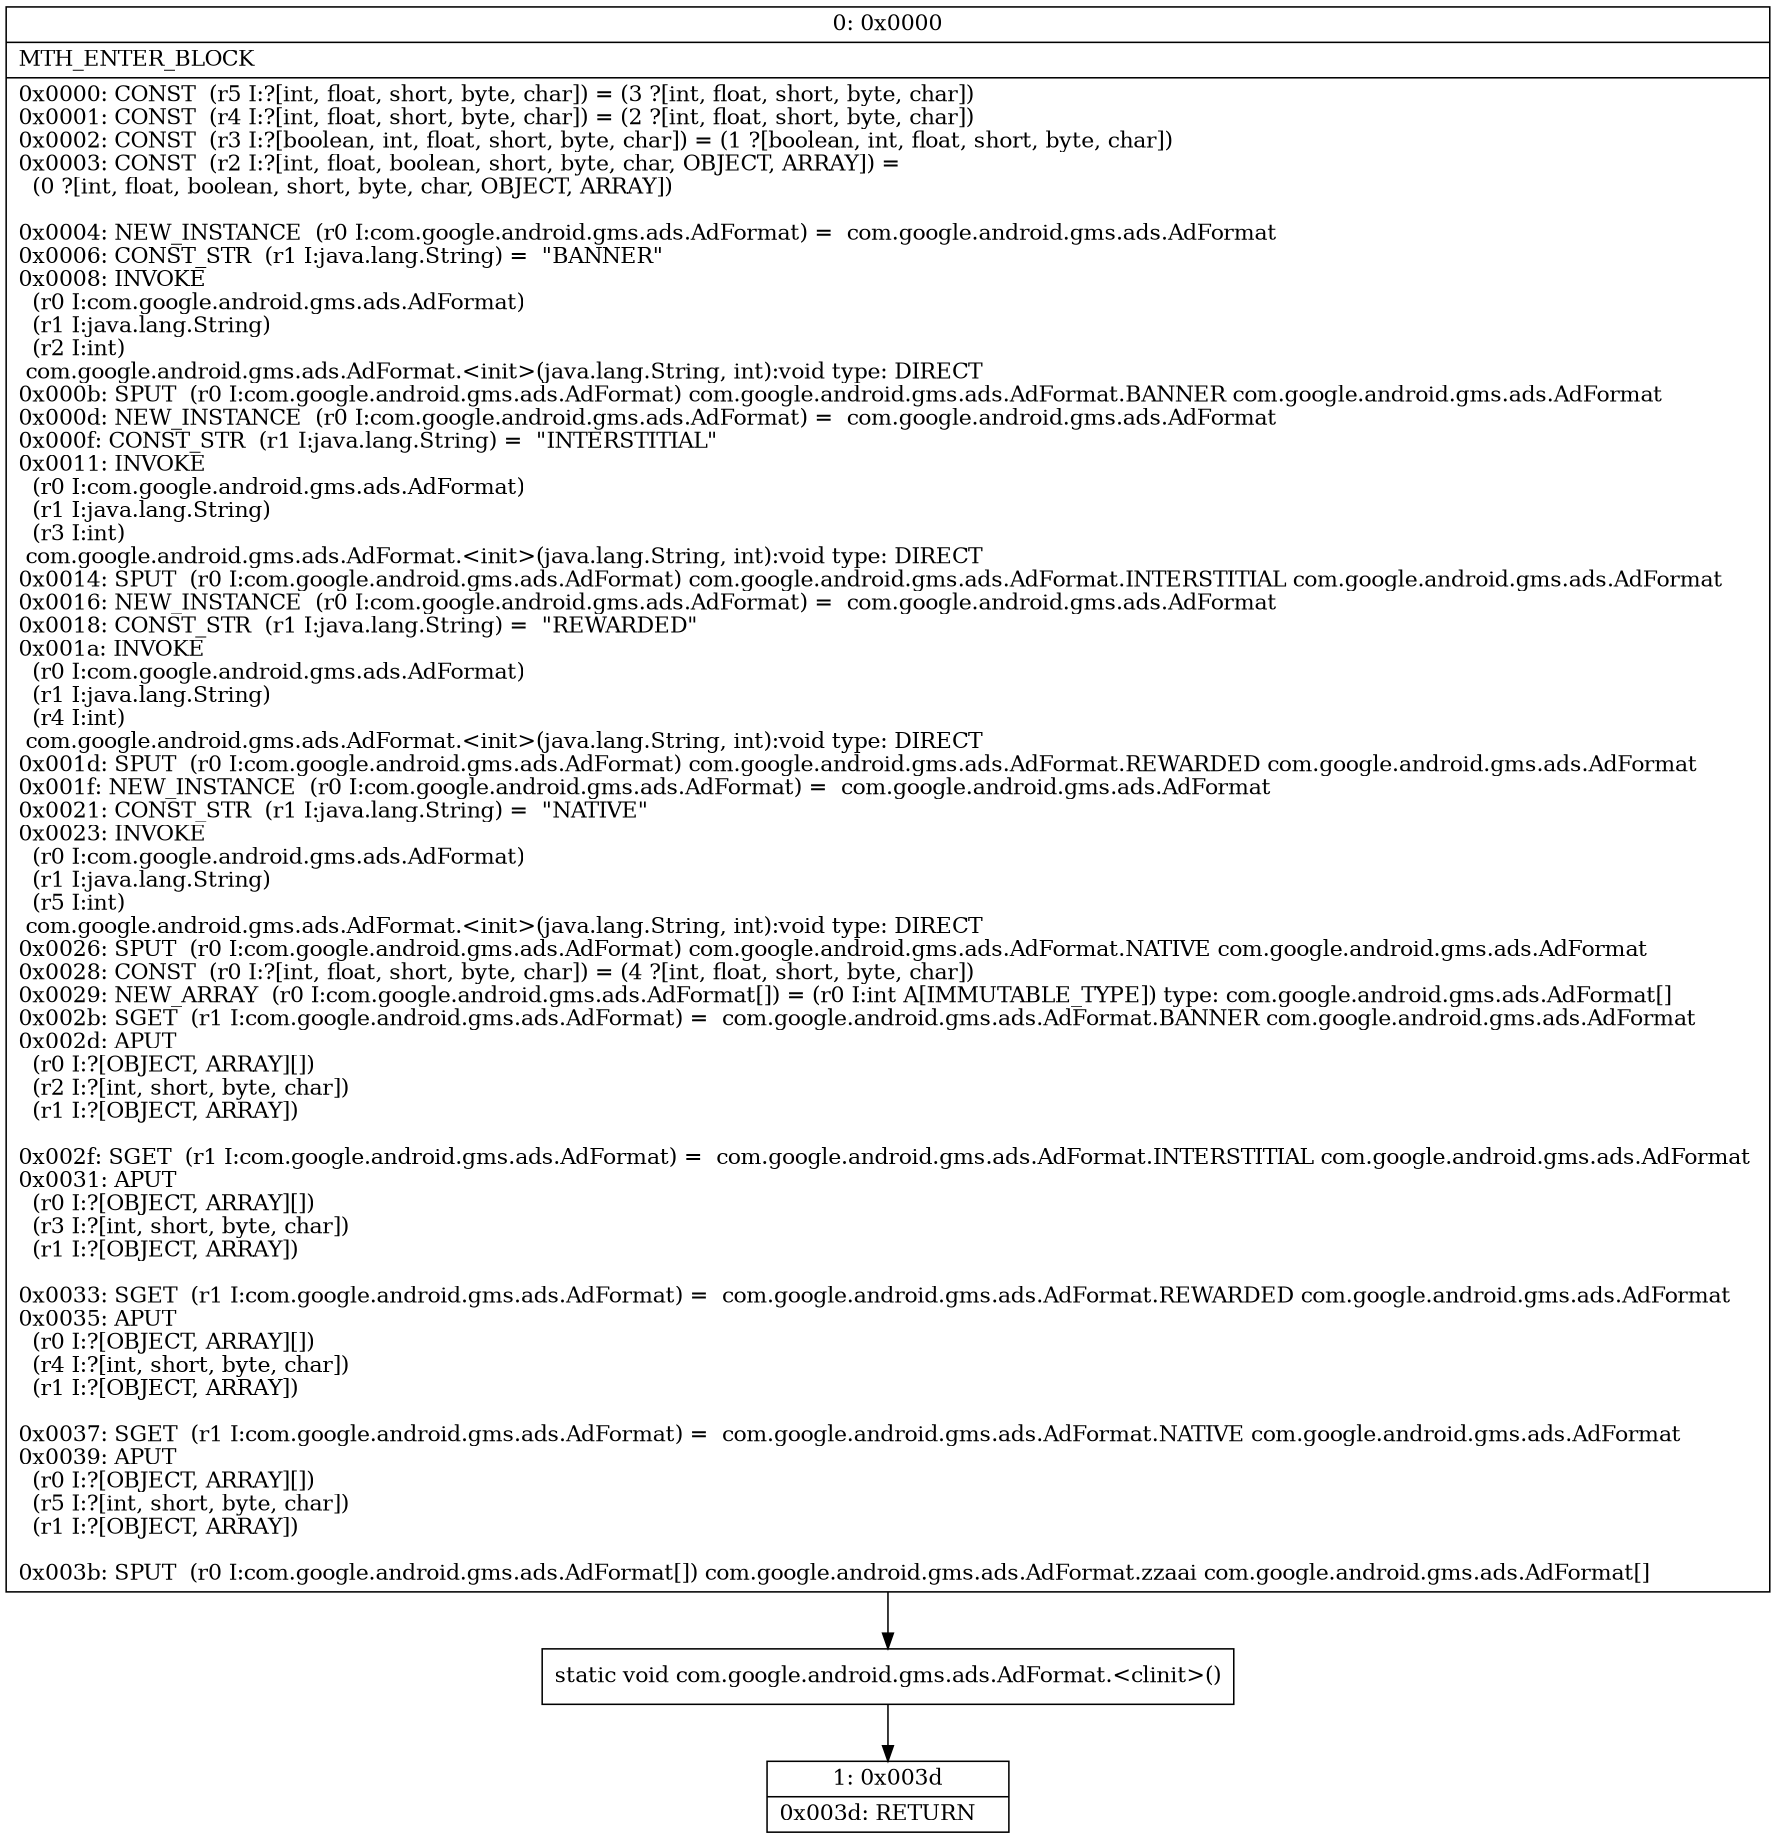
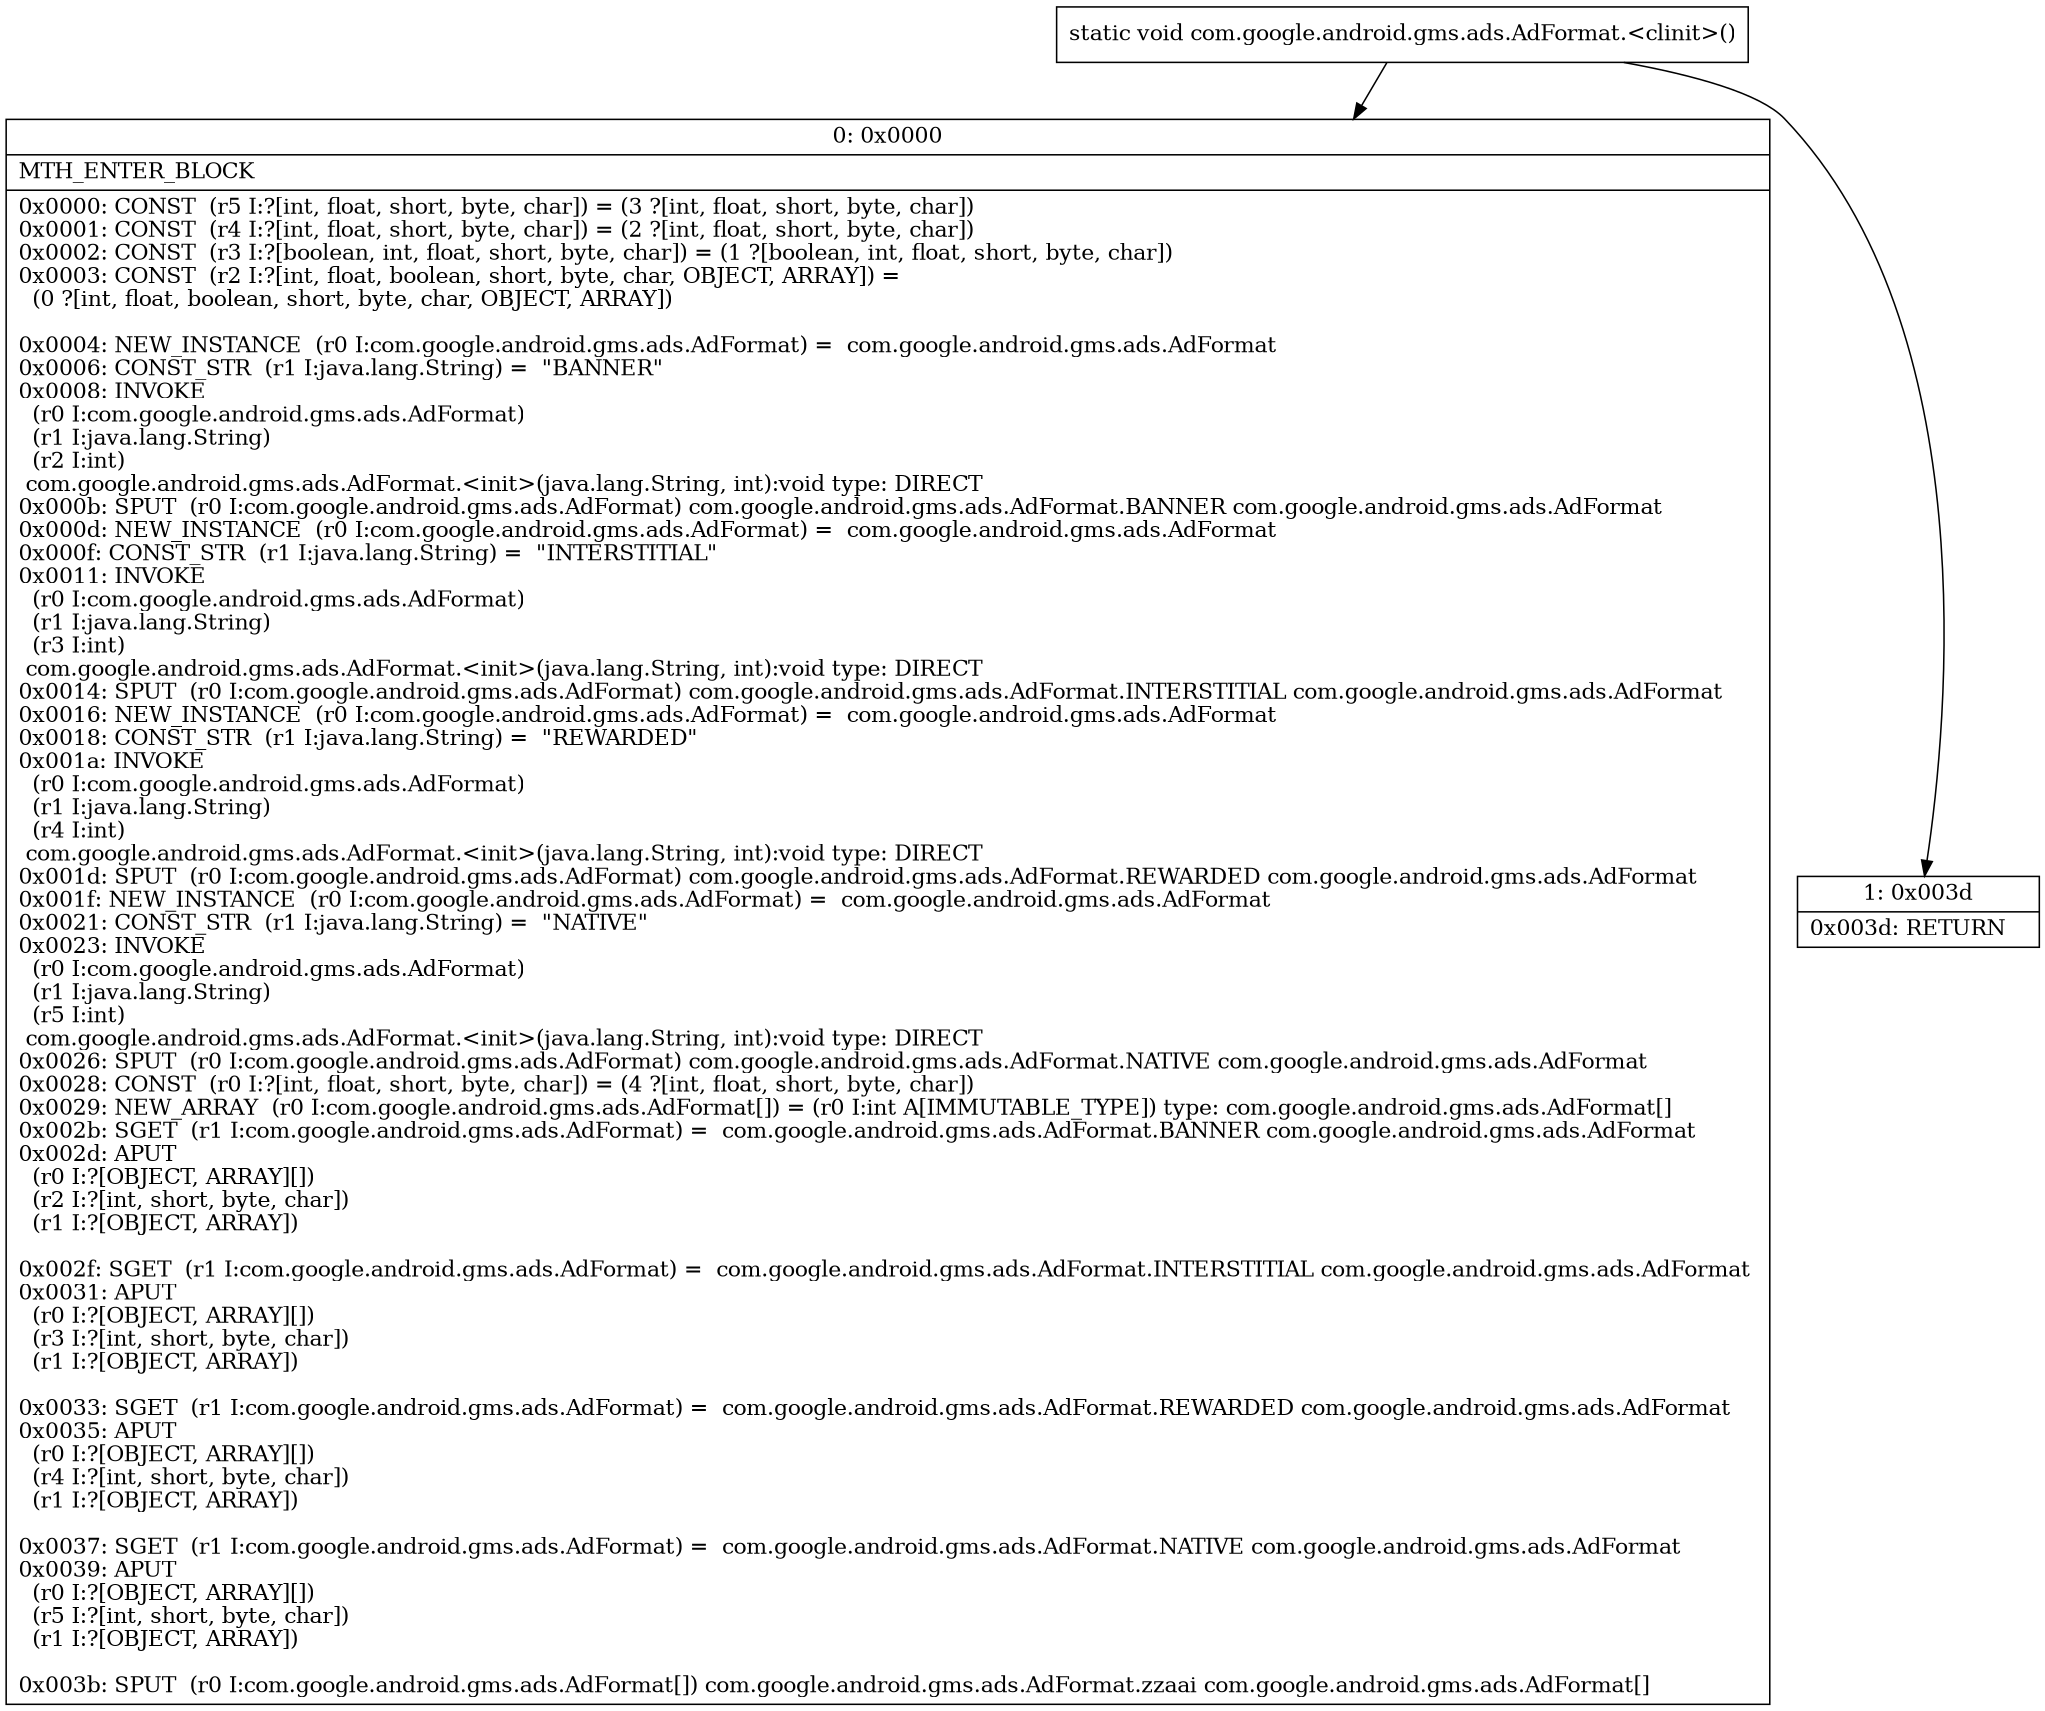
edge "0: 0x0000" -> "static void com.google.android.gms.ads.AdFormat.<clinit>()": reversed
